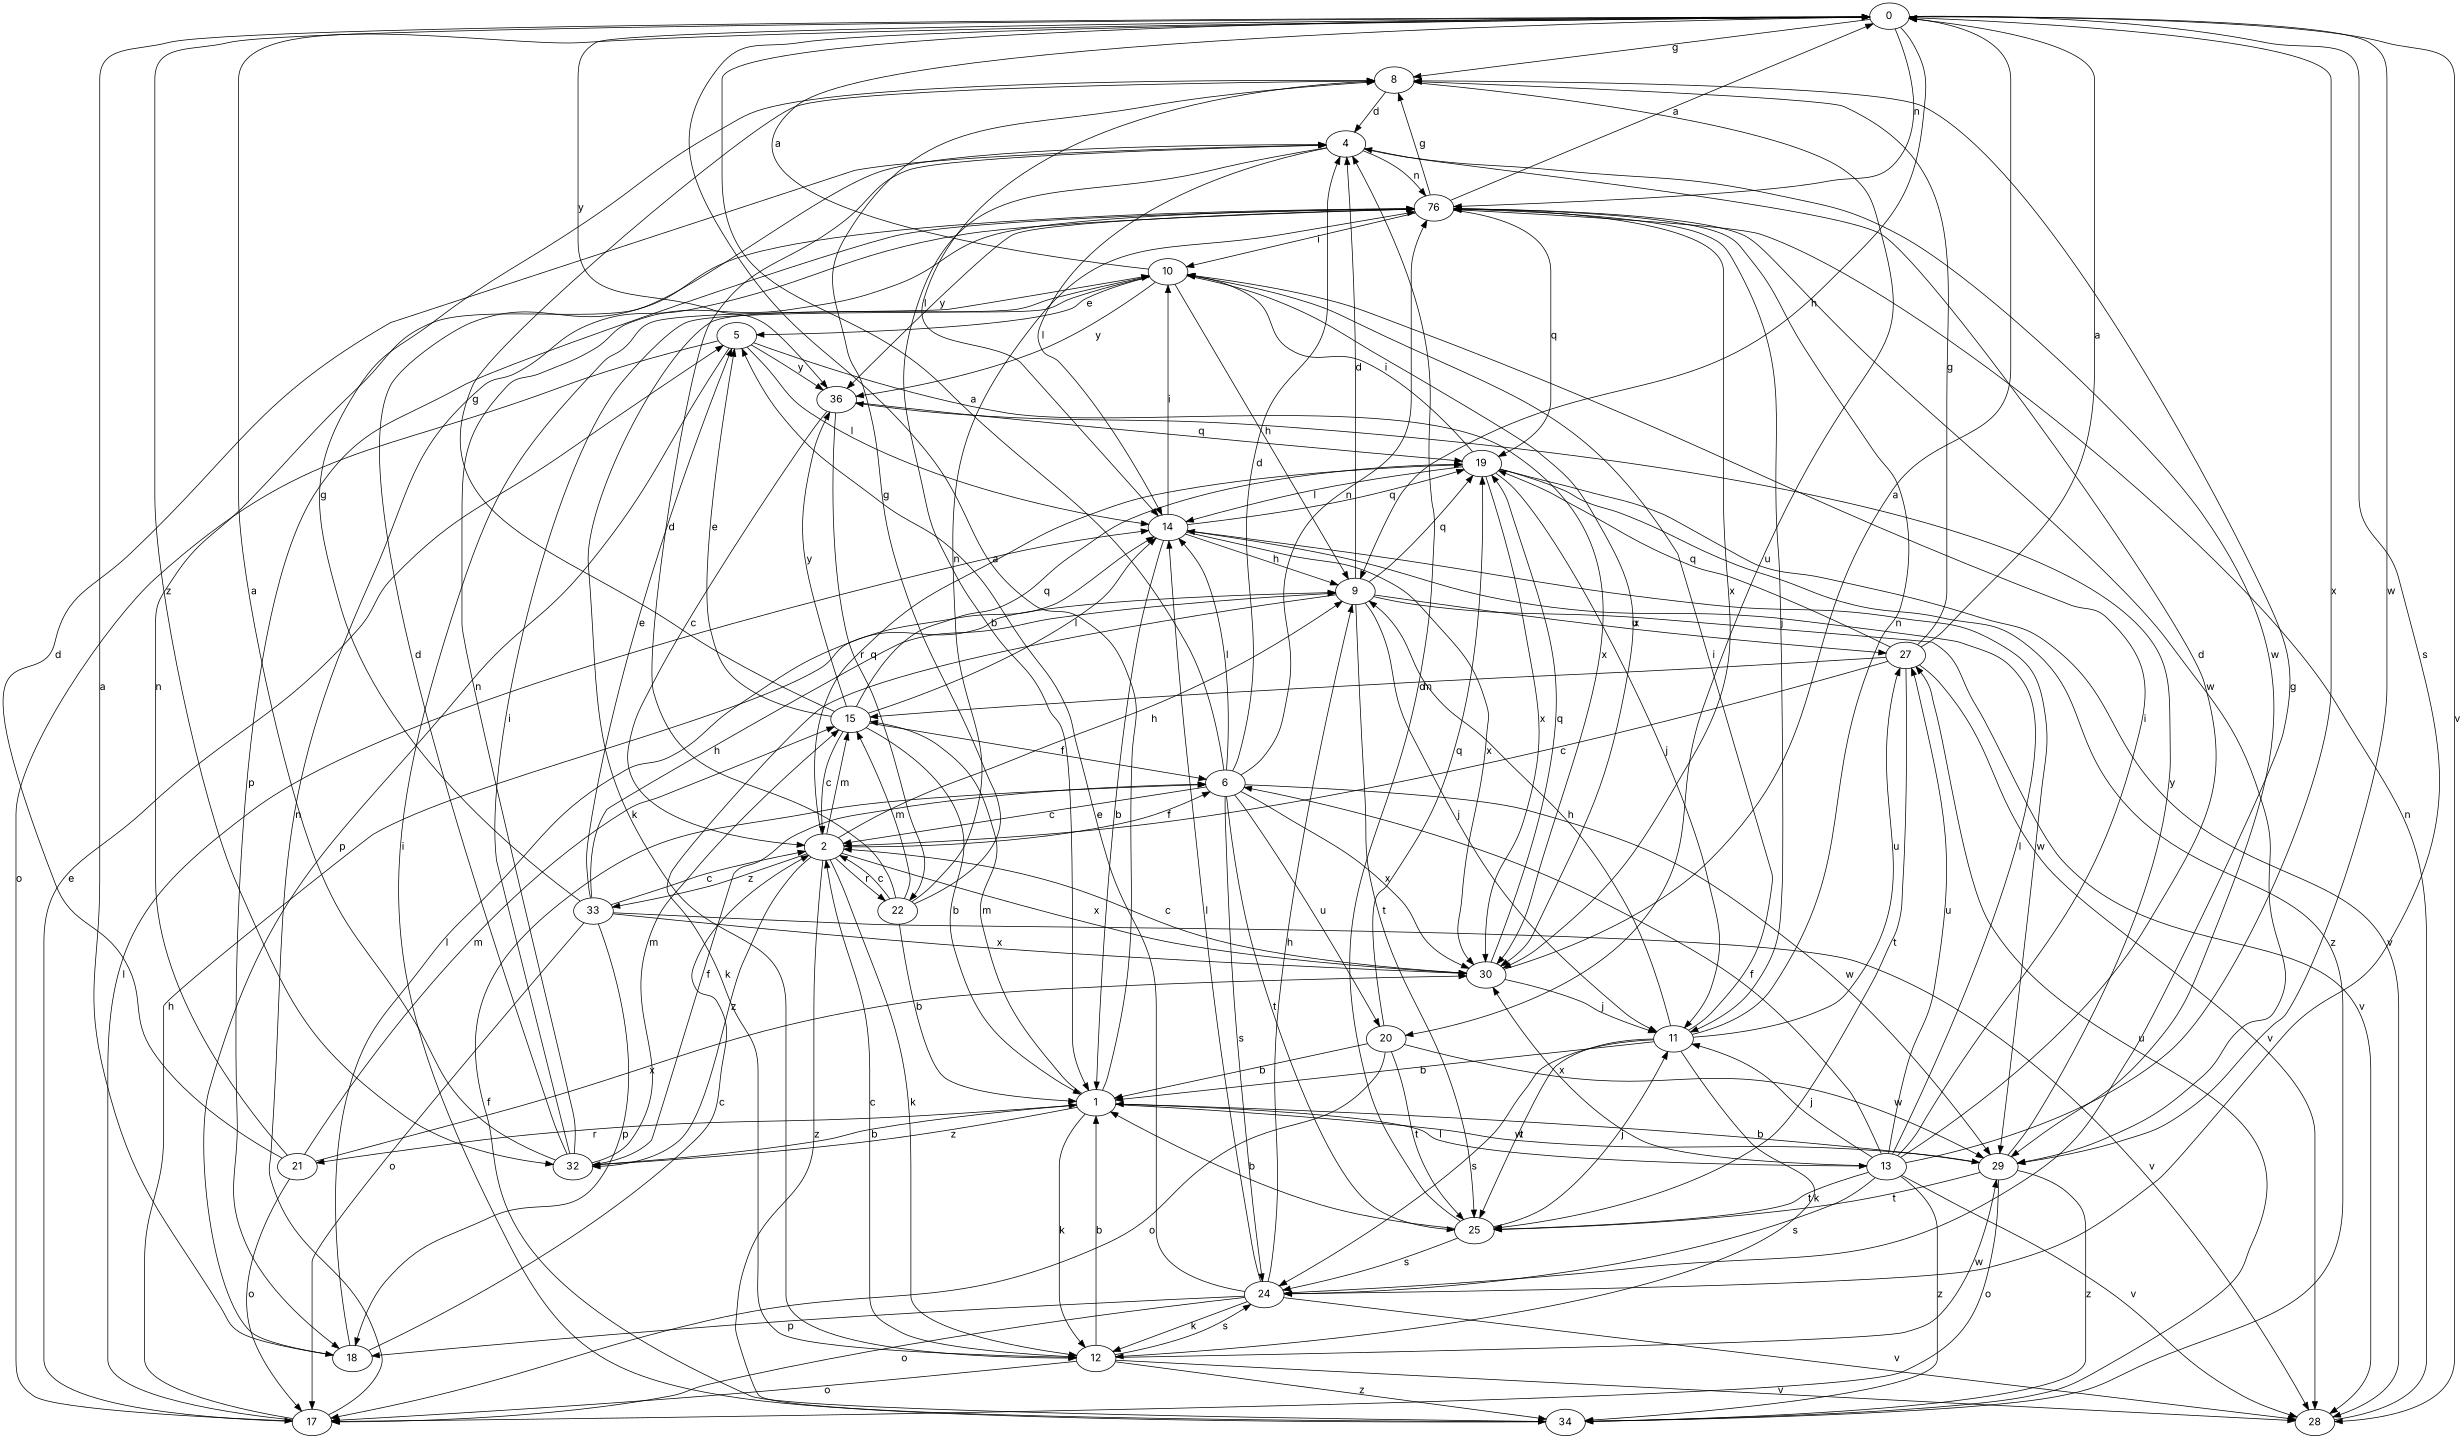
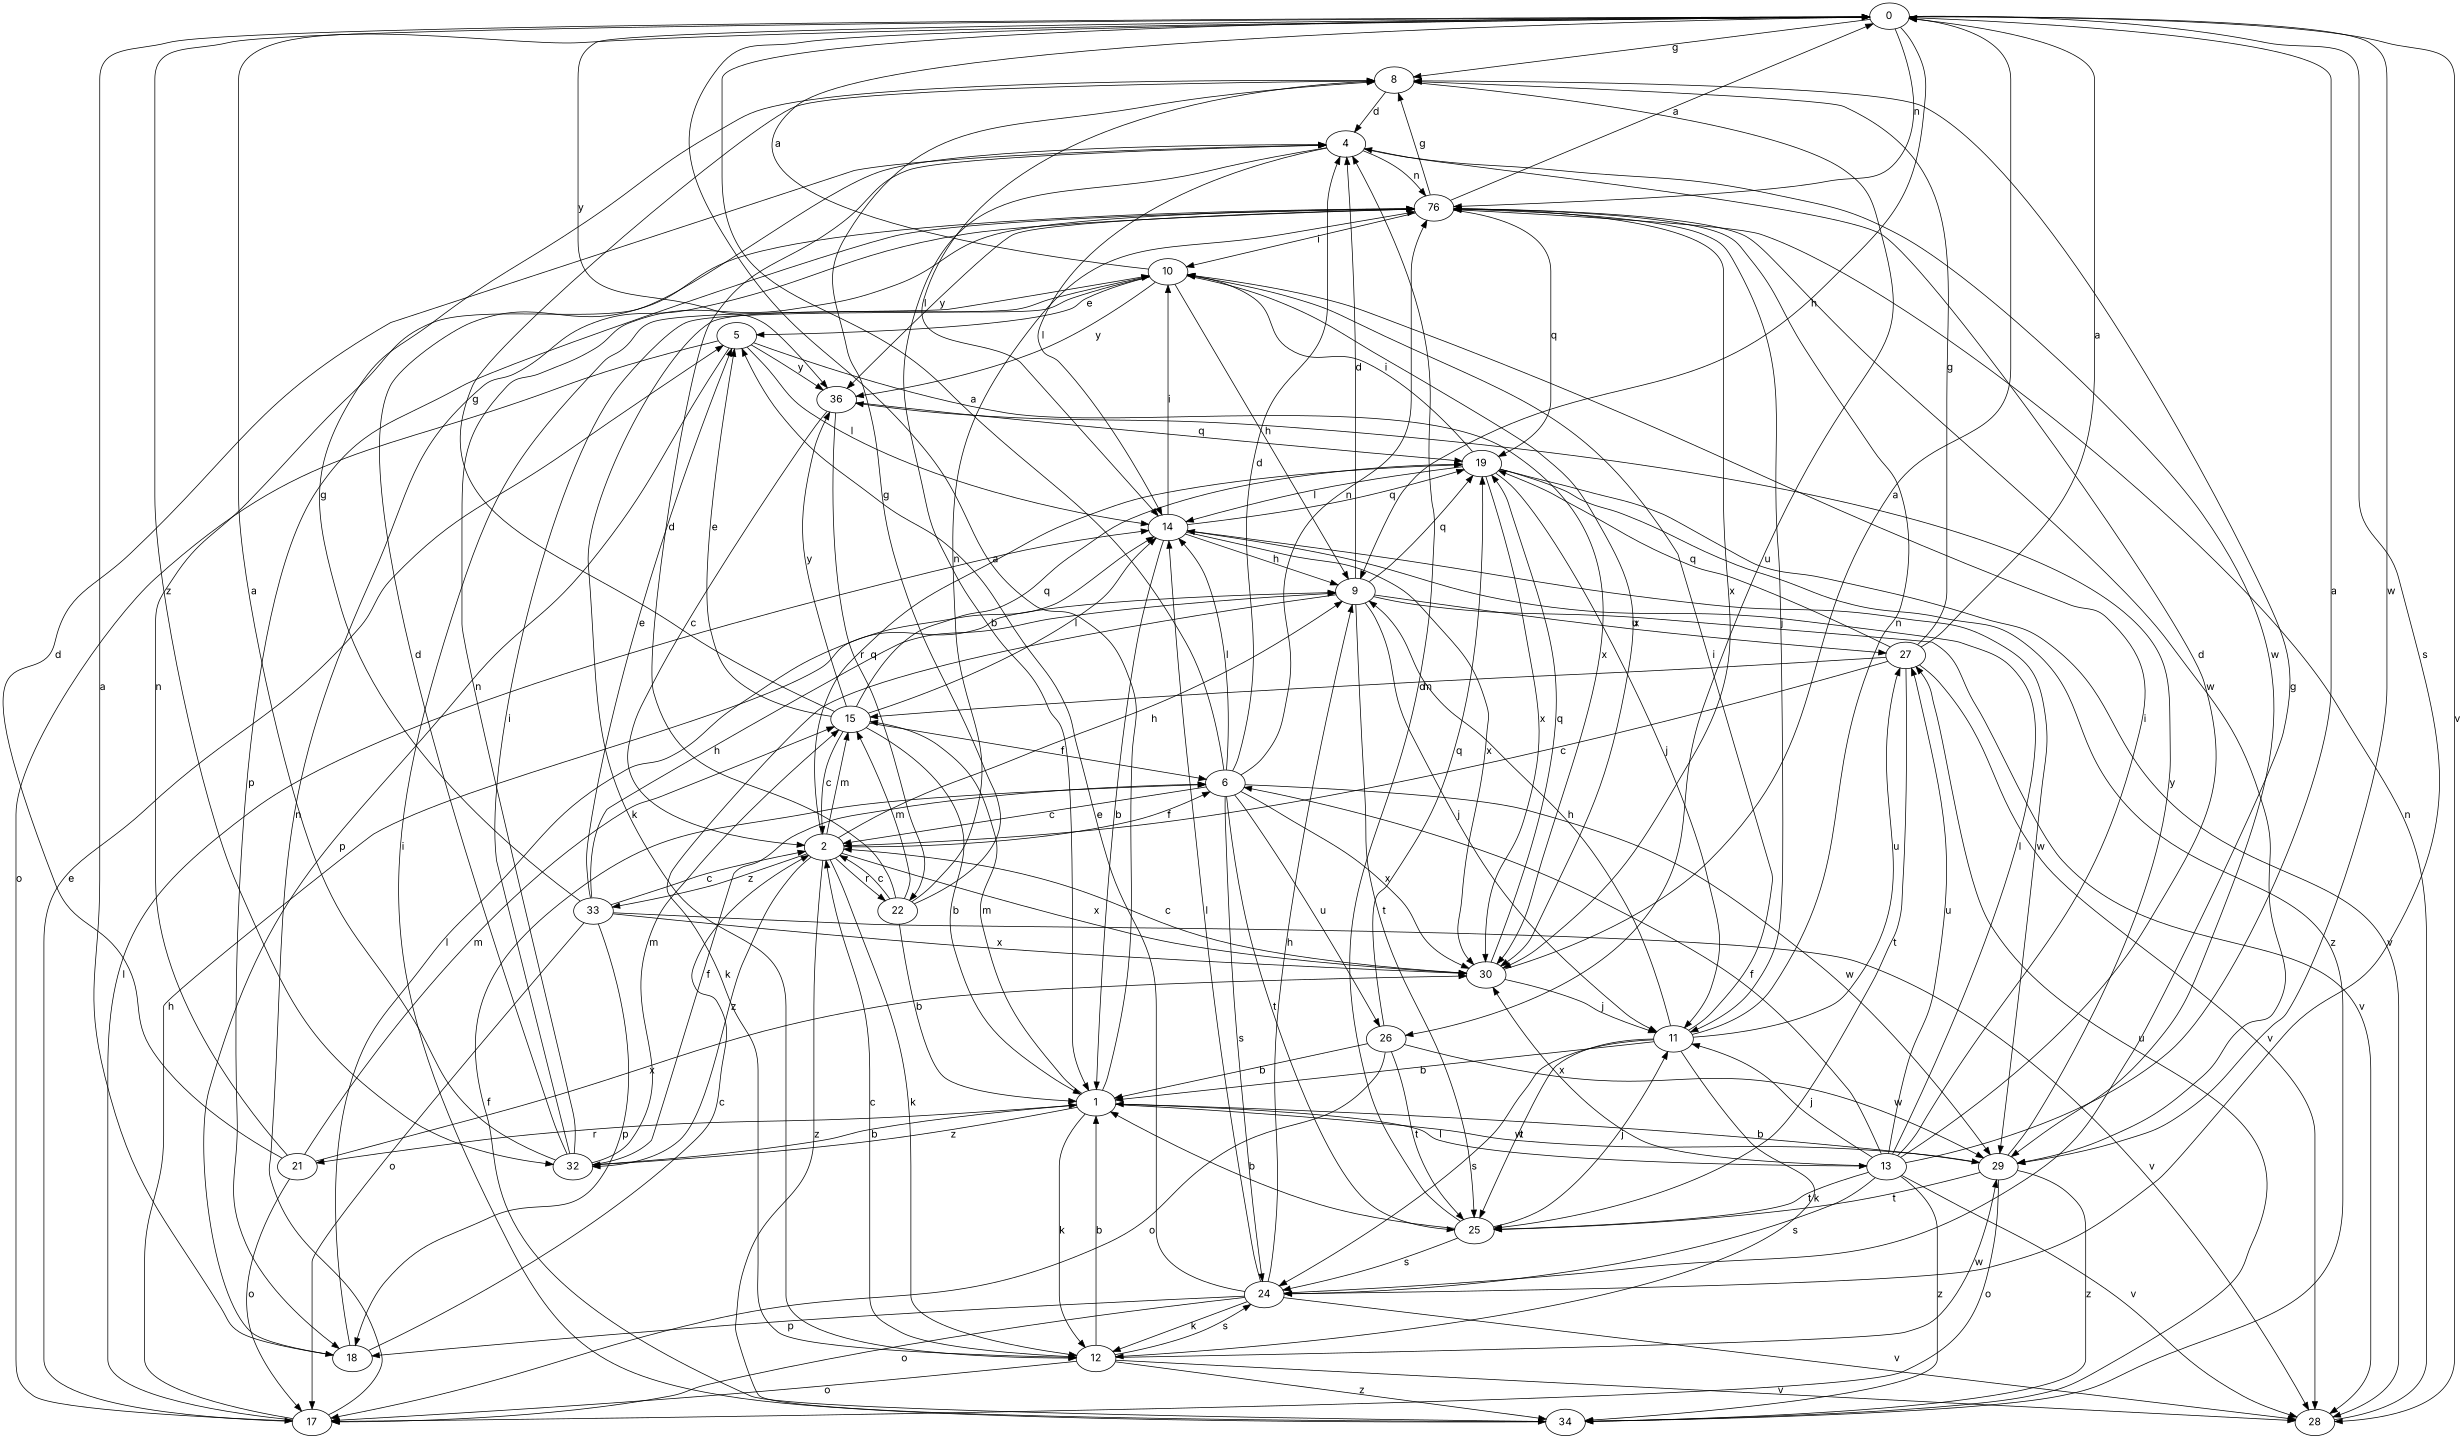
edge "13" -> "0": label "x" -> "a"
node "20": label "20" -> "26"
